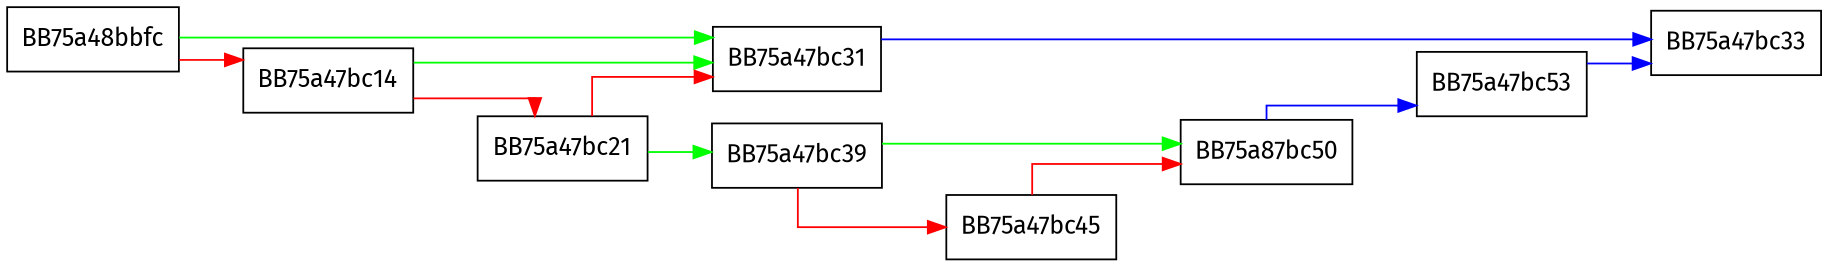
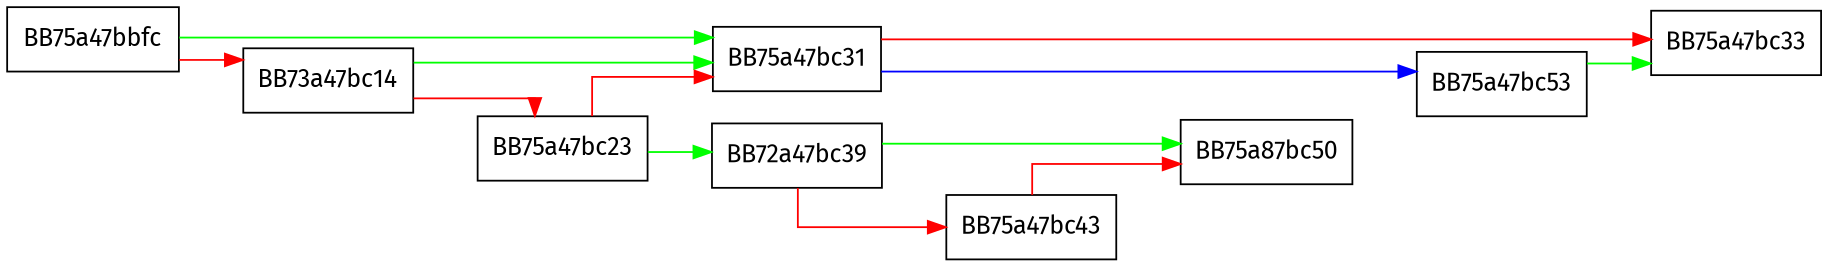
node "BB75a48bbfc": label "BB75a48bbfc" -> "BB75a47bbfc"
edge "BB75a47bc31" -> "BB75a47bc33": color blue -> red
edge "BB75a47bc53" -> "BB75a47bc33": color blue -> green
node "BB75a47bc14": label "BB75a47bc14" -> "BB73a47bc14"
edge "BB75a87bc50" -> "BB75a47bc53": now "BB75a47bc31" -> "BB75a47bc53"
node "BB75a47bc21": label "BB75a47bc21" -> "BB75a47bc23"
node "BB75a47bc39": label "BB75a47bc39" -> "BB72a47bc39"
node "BB75a47bc45": label "BB75a47bc45" -> "BB75a47bc43"
